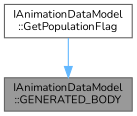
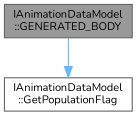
edge "IAnimationDataModel ::GetPopulationFlag" -> "IAnimationDataModel ::GENERATED_BODY": reversed
